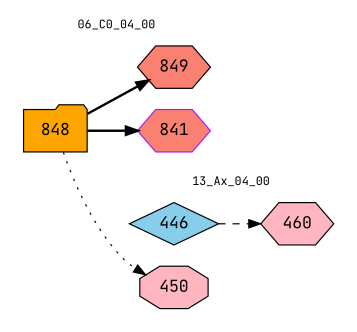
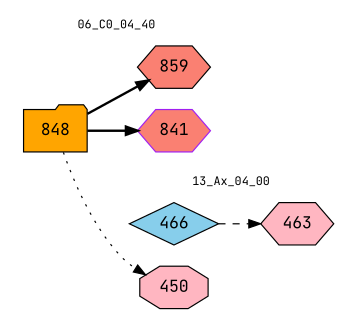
cluster "06_C0_04_00": label "06_C0_04_00" -> "06_C0_04_40"
node "849": label "849" -> "859"
node "446": label "446" -> "466"
node "460": label "460" -> "463"
